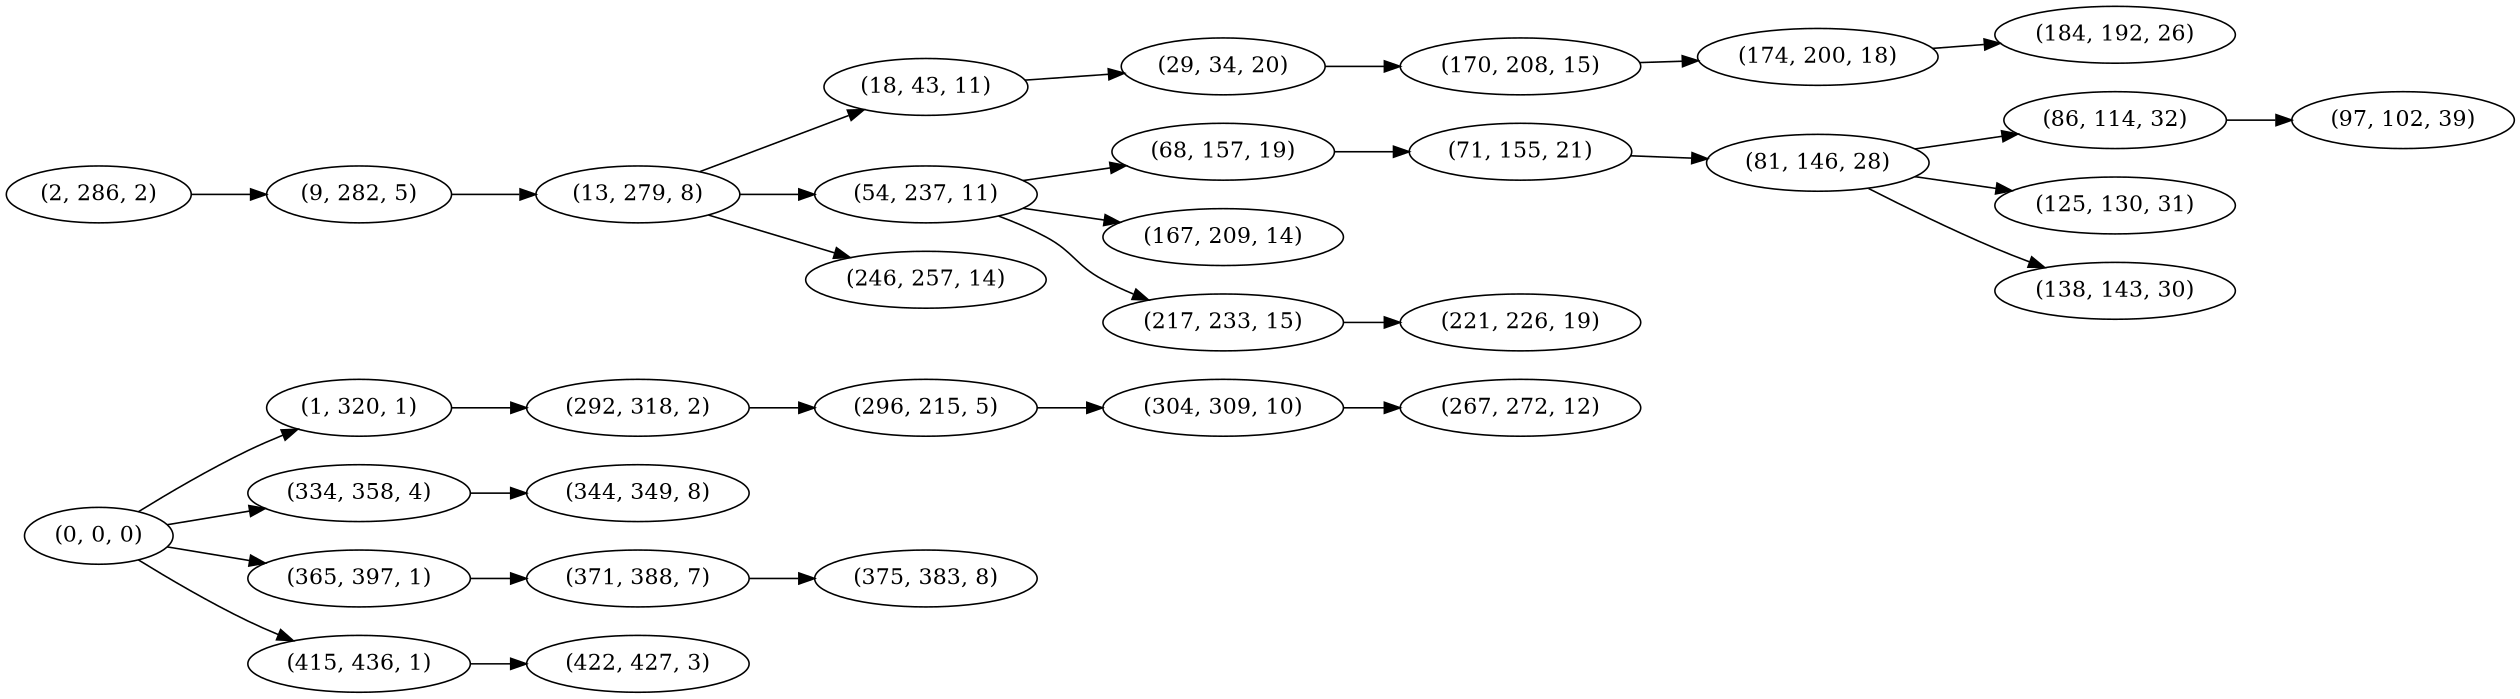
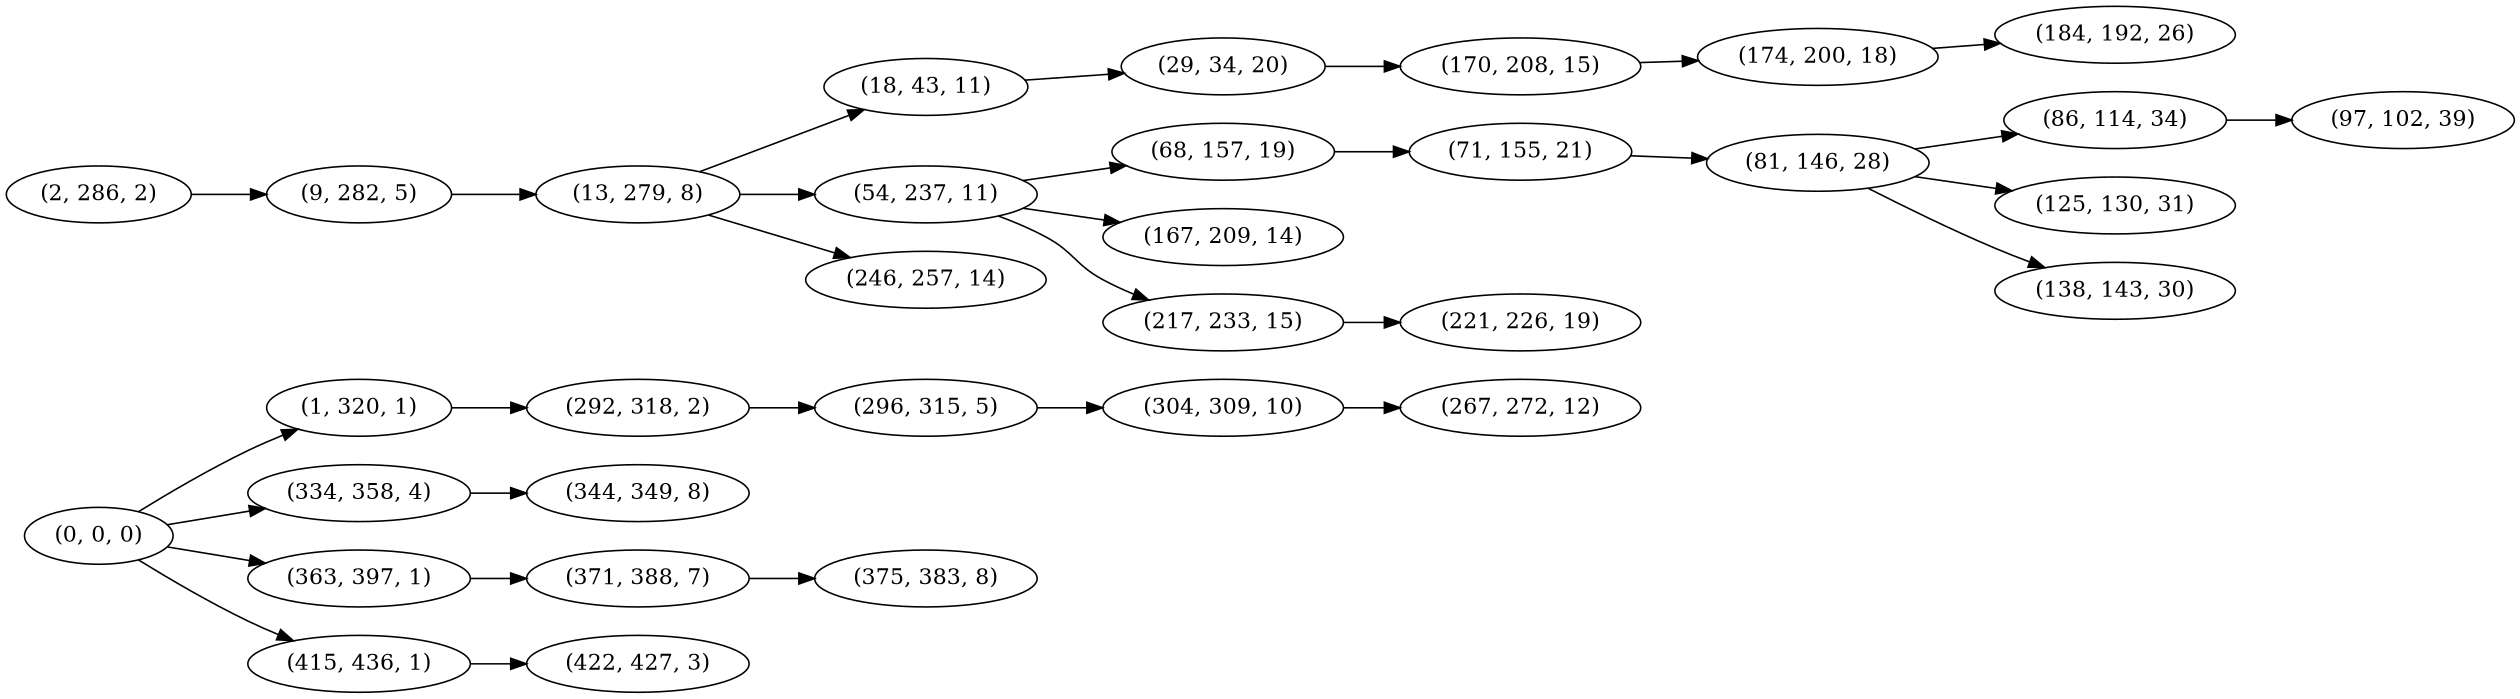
node "(86, 114, 32)": label "(86, 114, 32)" -> "(86, 114, 34)"
node "(296, 215, 5)": label "(296, 215, 5)" -> "(296, 315, 5)"
node "(365, 397, 1)": label "(365, 397, 1)" -> "(363, 397, 1)"
